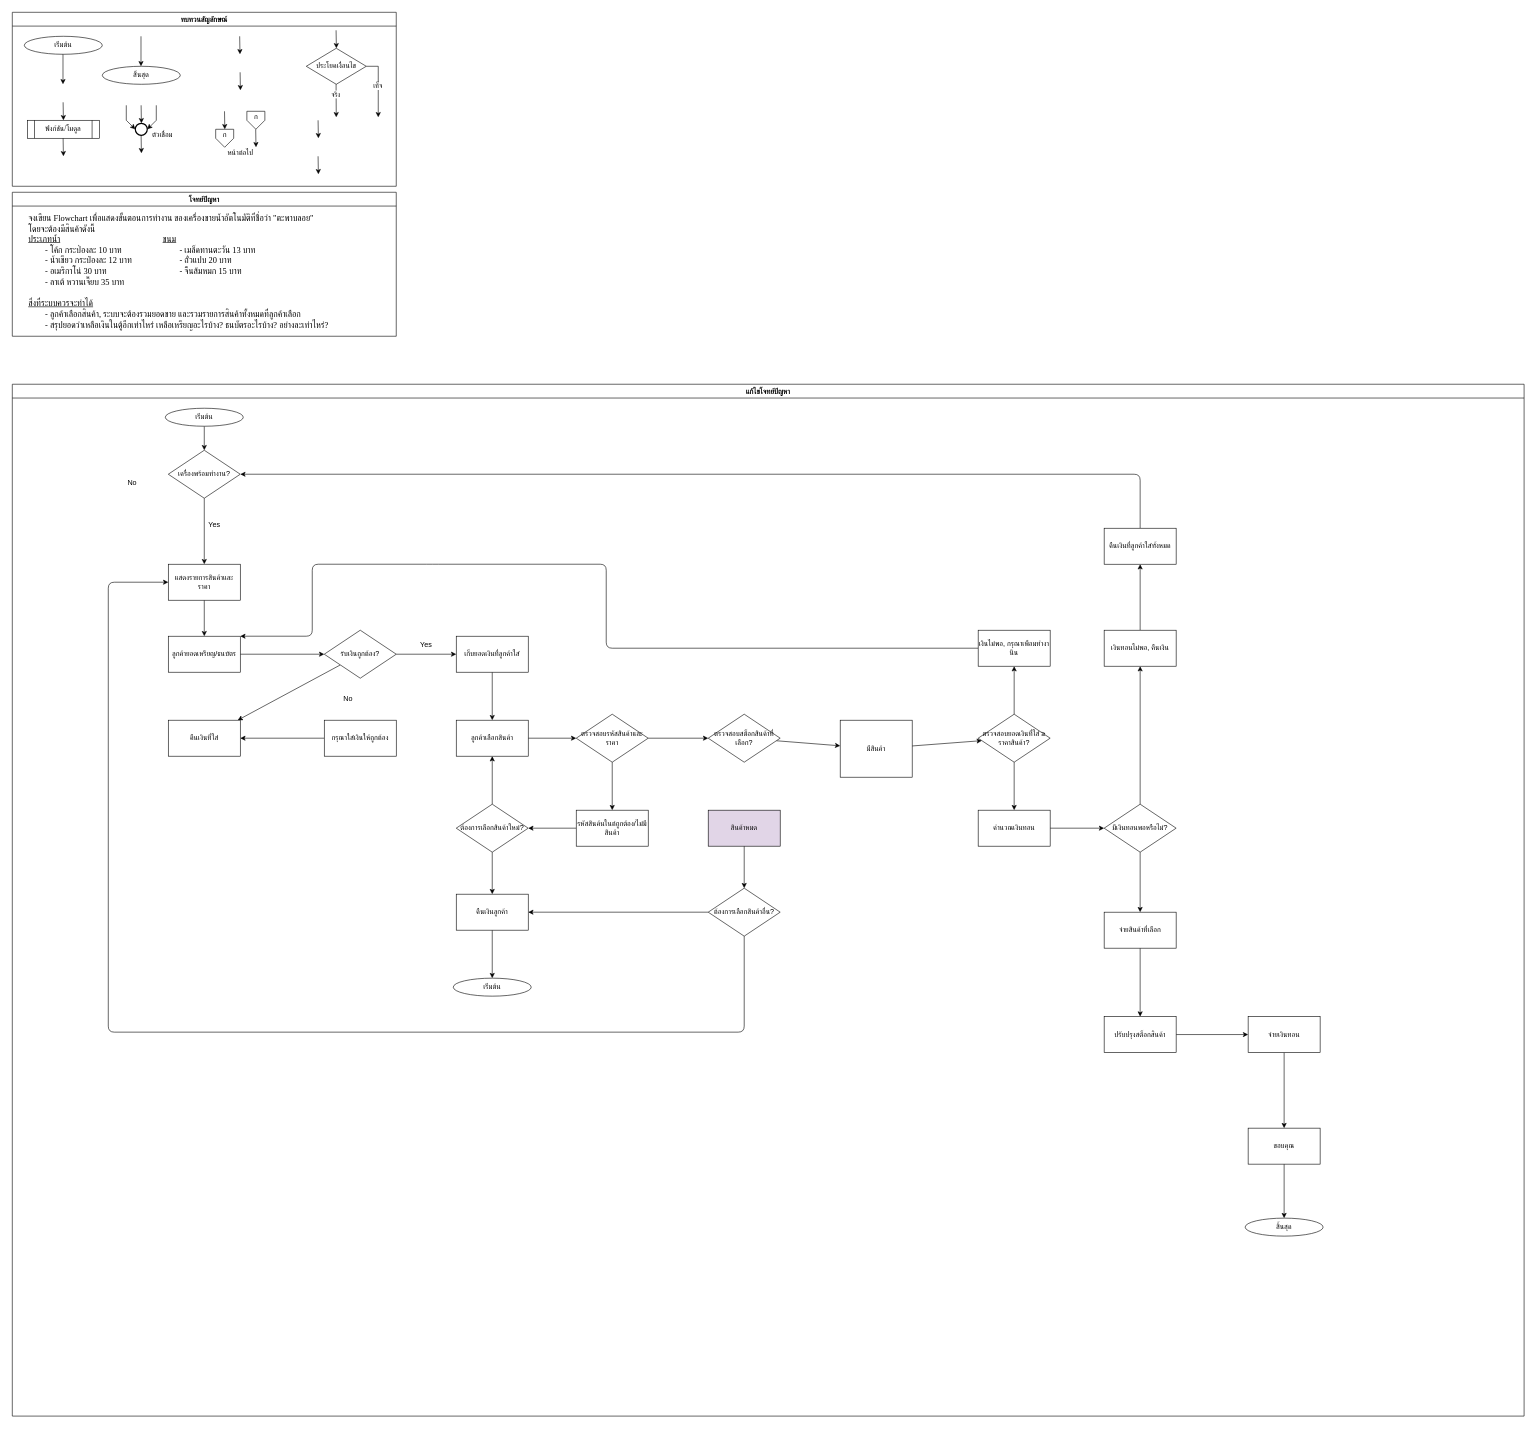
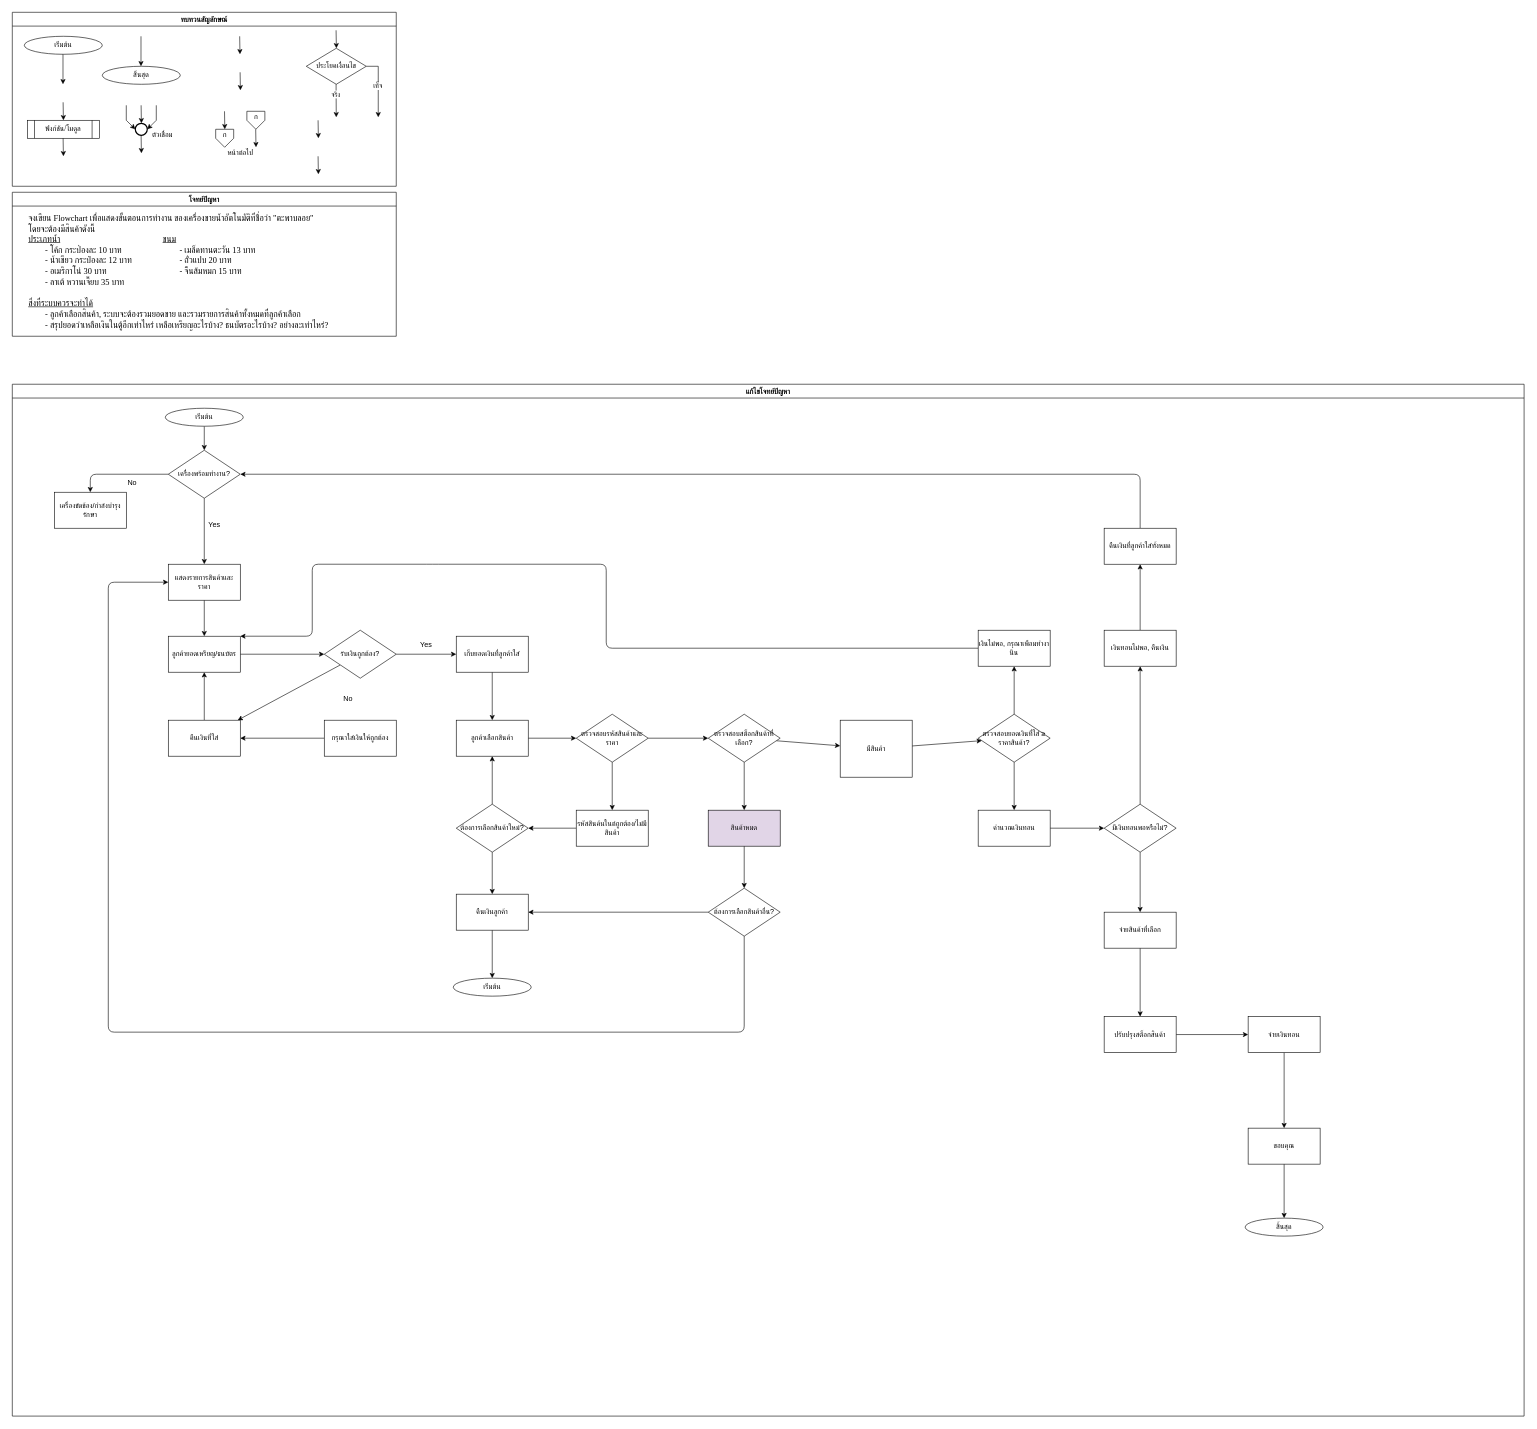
edge "เครื่องพร้อมทำงาน?" -> "เครื่องขัดข้อง/กำลังบำรุงรักษา": added
node "เครื่องขัดข้อง/กำลังบำรุงรักษา": added
edge "คืนเงินที่ใส่" -> "ลูกค้ายอดเหรียญ/ธนบัตร": added
edge "ตรวจสอบสต็อกสินค้าที่เลือก?" -> "สินค้าหมด": added
